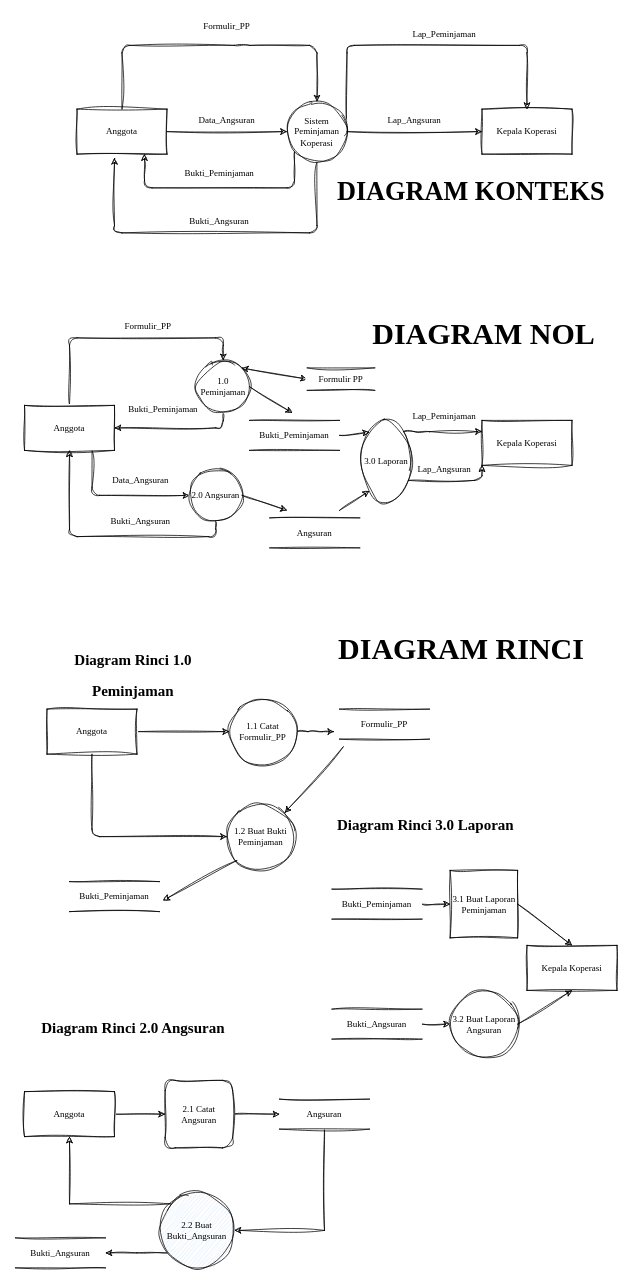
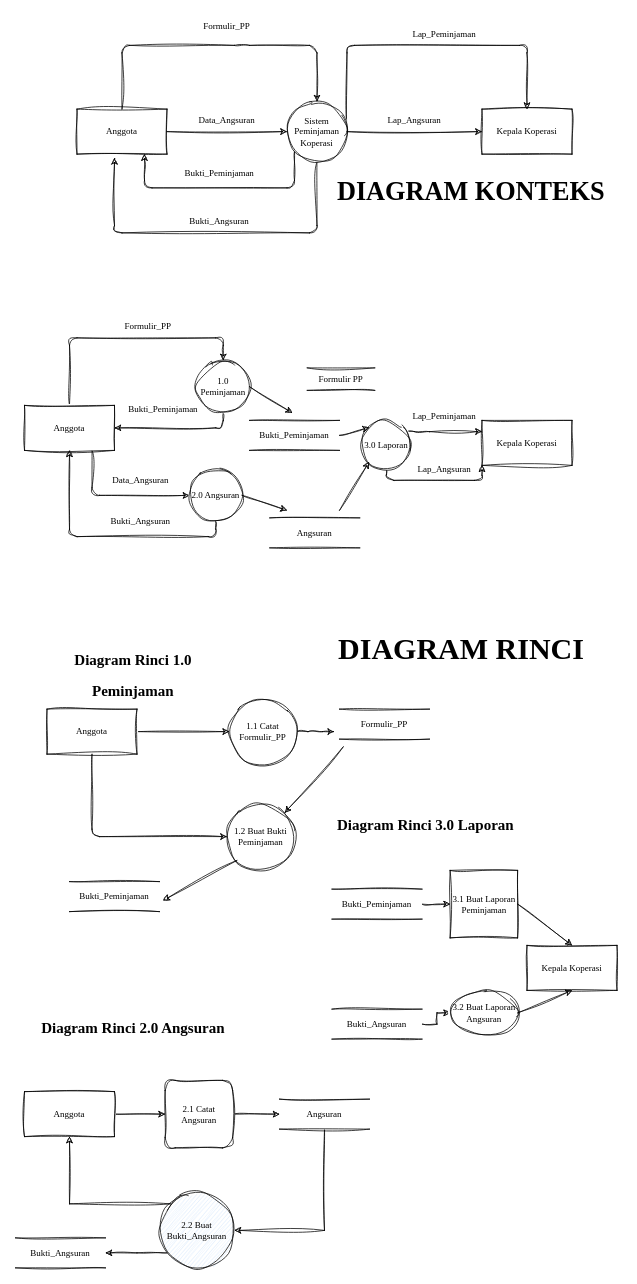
node "DIAGRAM NOL": removed
edge "Formulir PP" -- "1.0 Peminjaman": removed
node "3.0 Laporan": size 49x83 -> 49x49
node "3.2 Buat Laporan Angsuran": size 68x68 -> 68x45
